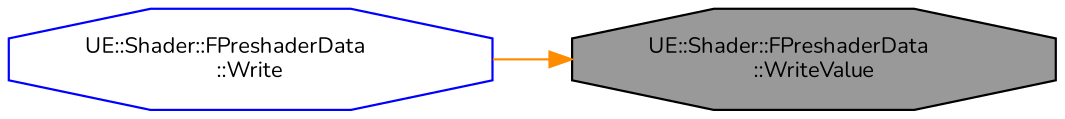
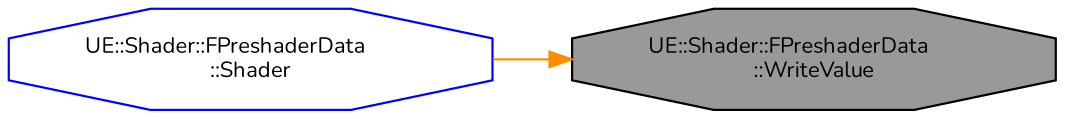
node "UE::Shader::FPreshaderData ::Write": label "UE::Shader::FPreshaderData ::Write" -> "UE::Shader::FPreshaderData ::Shader"
